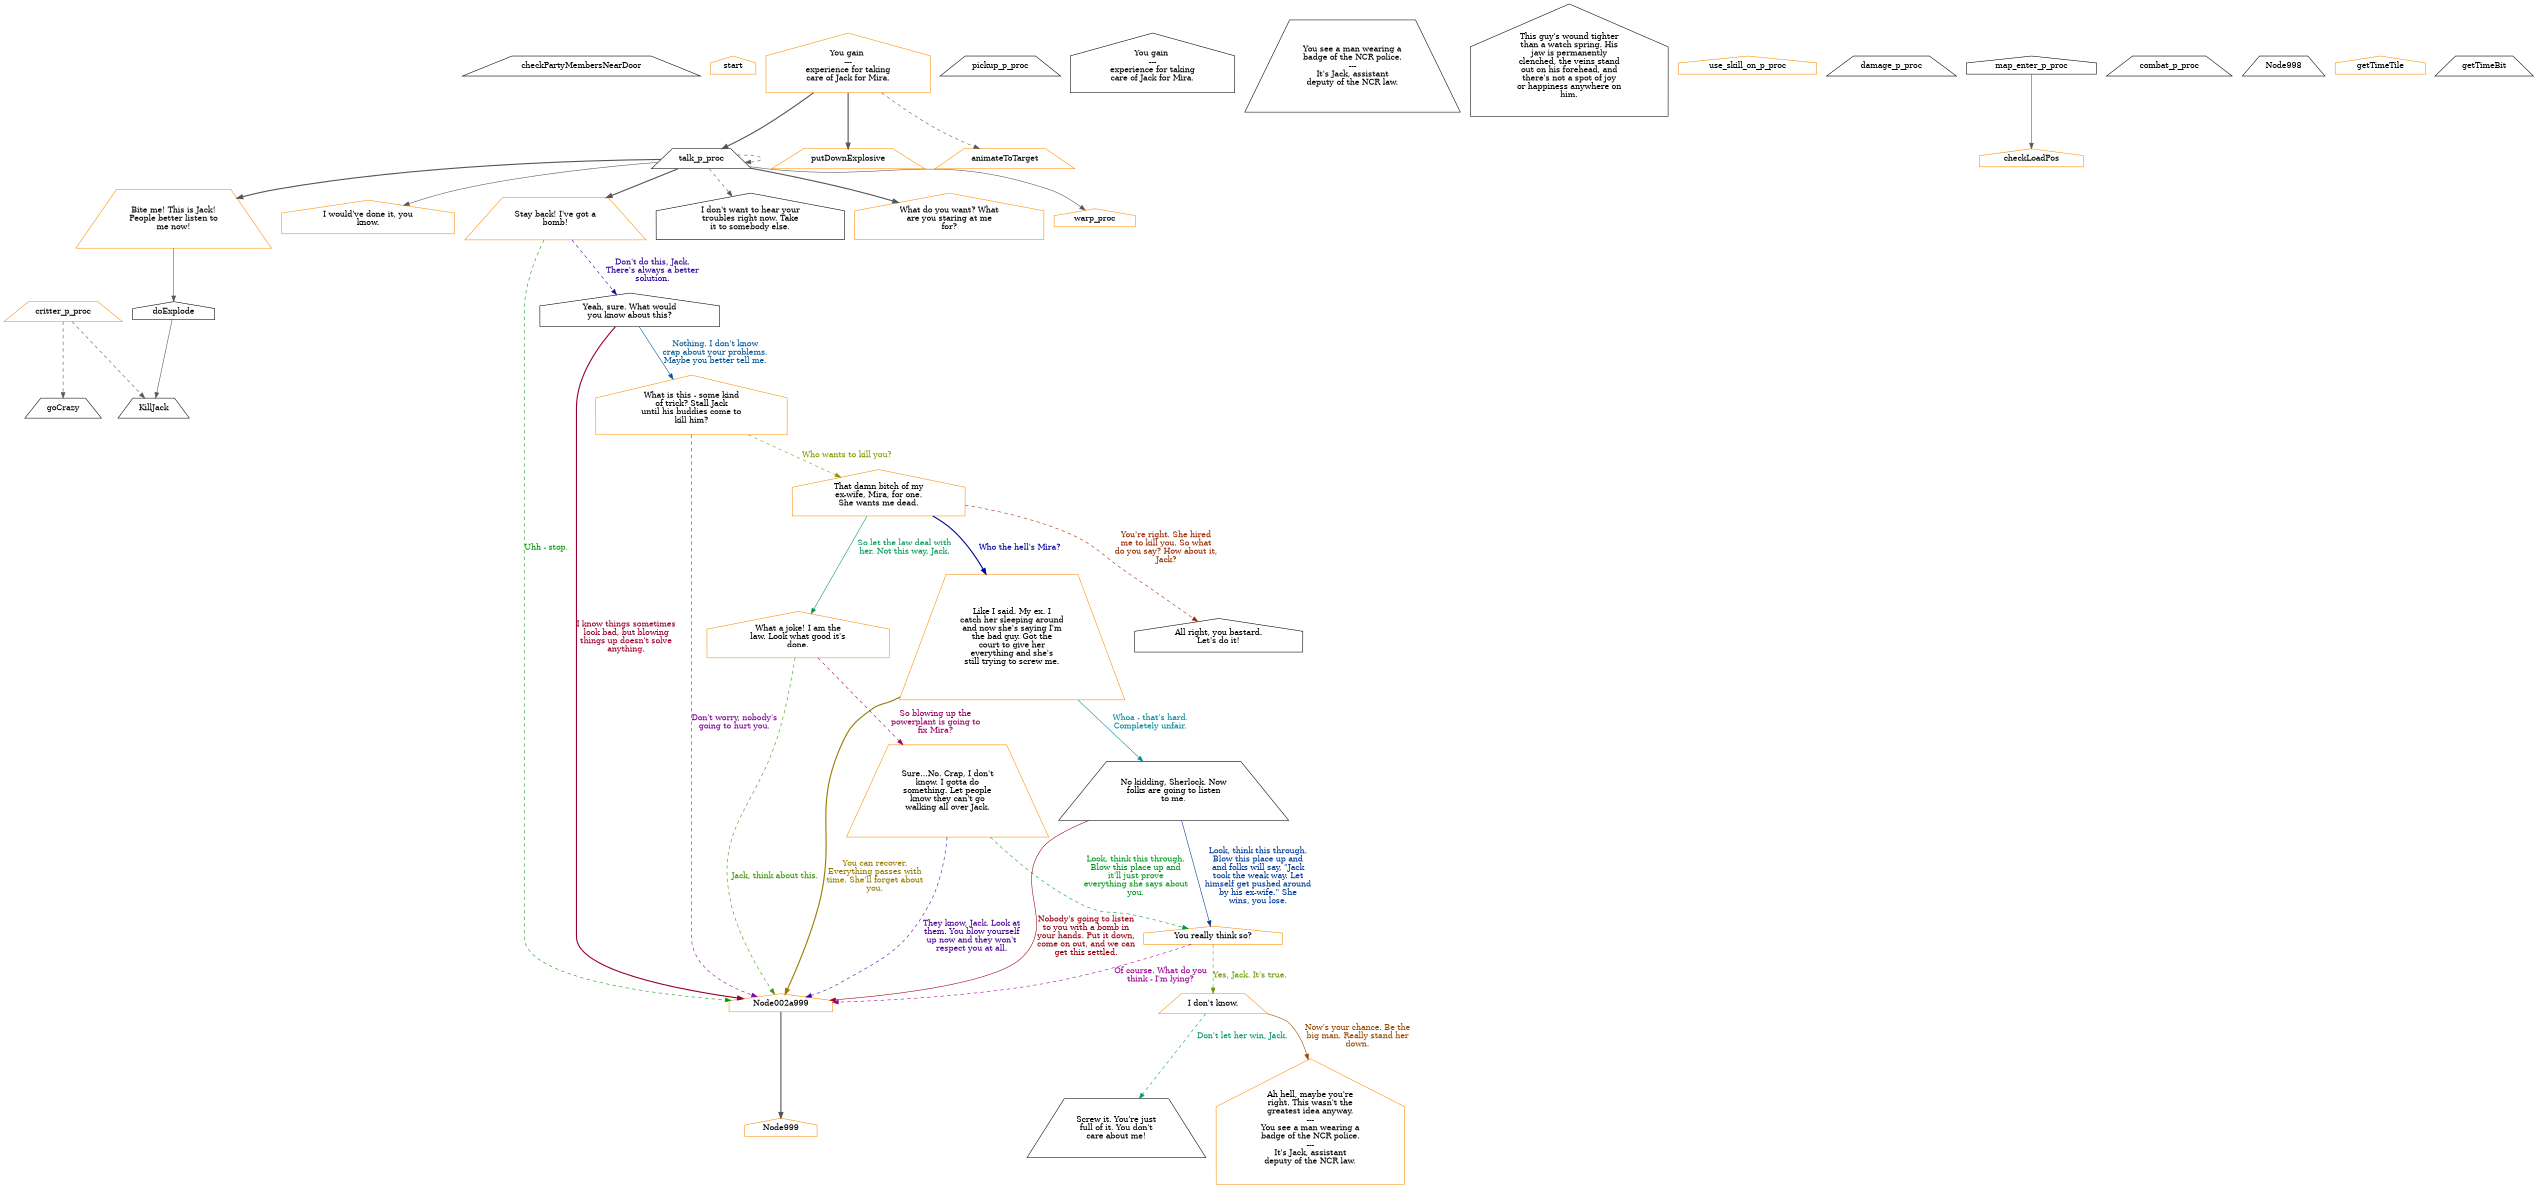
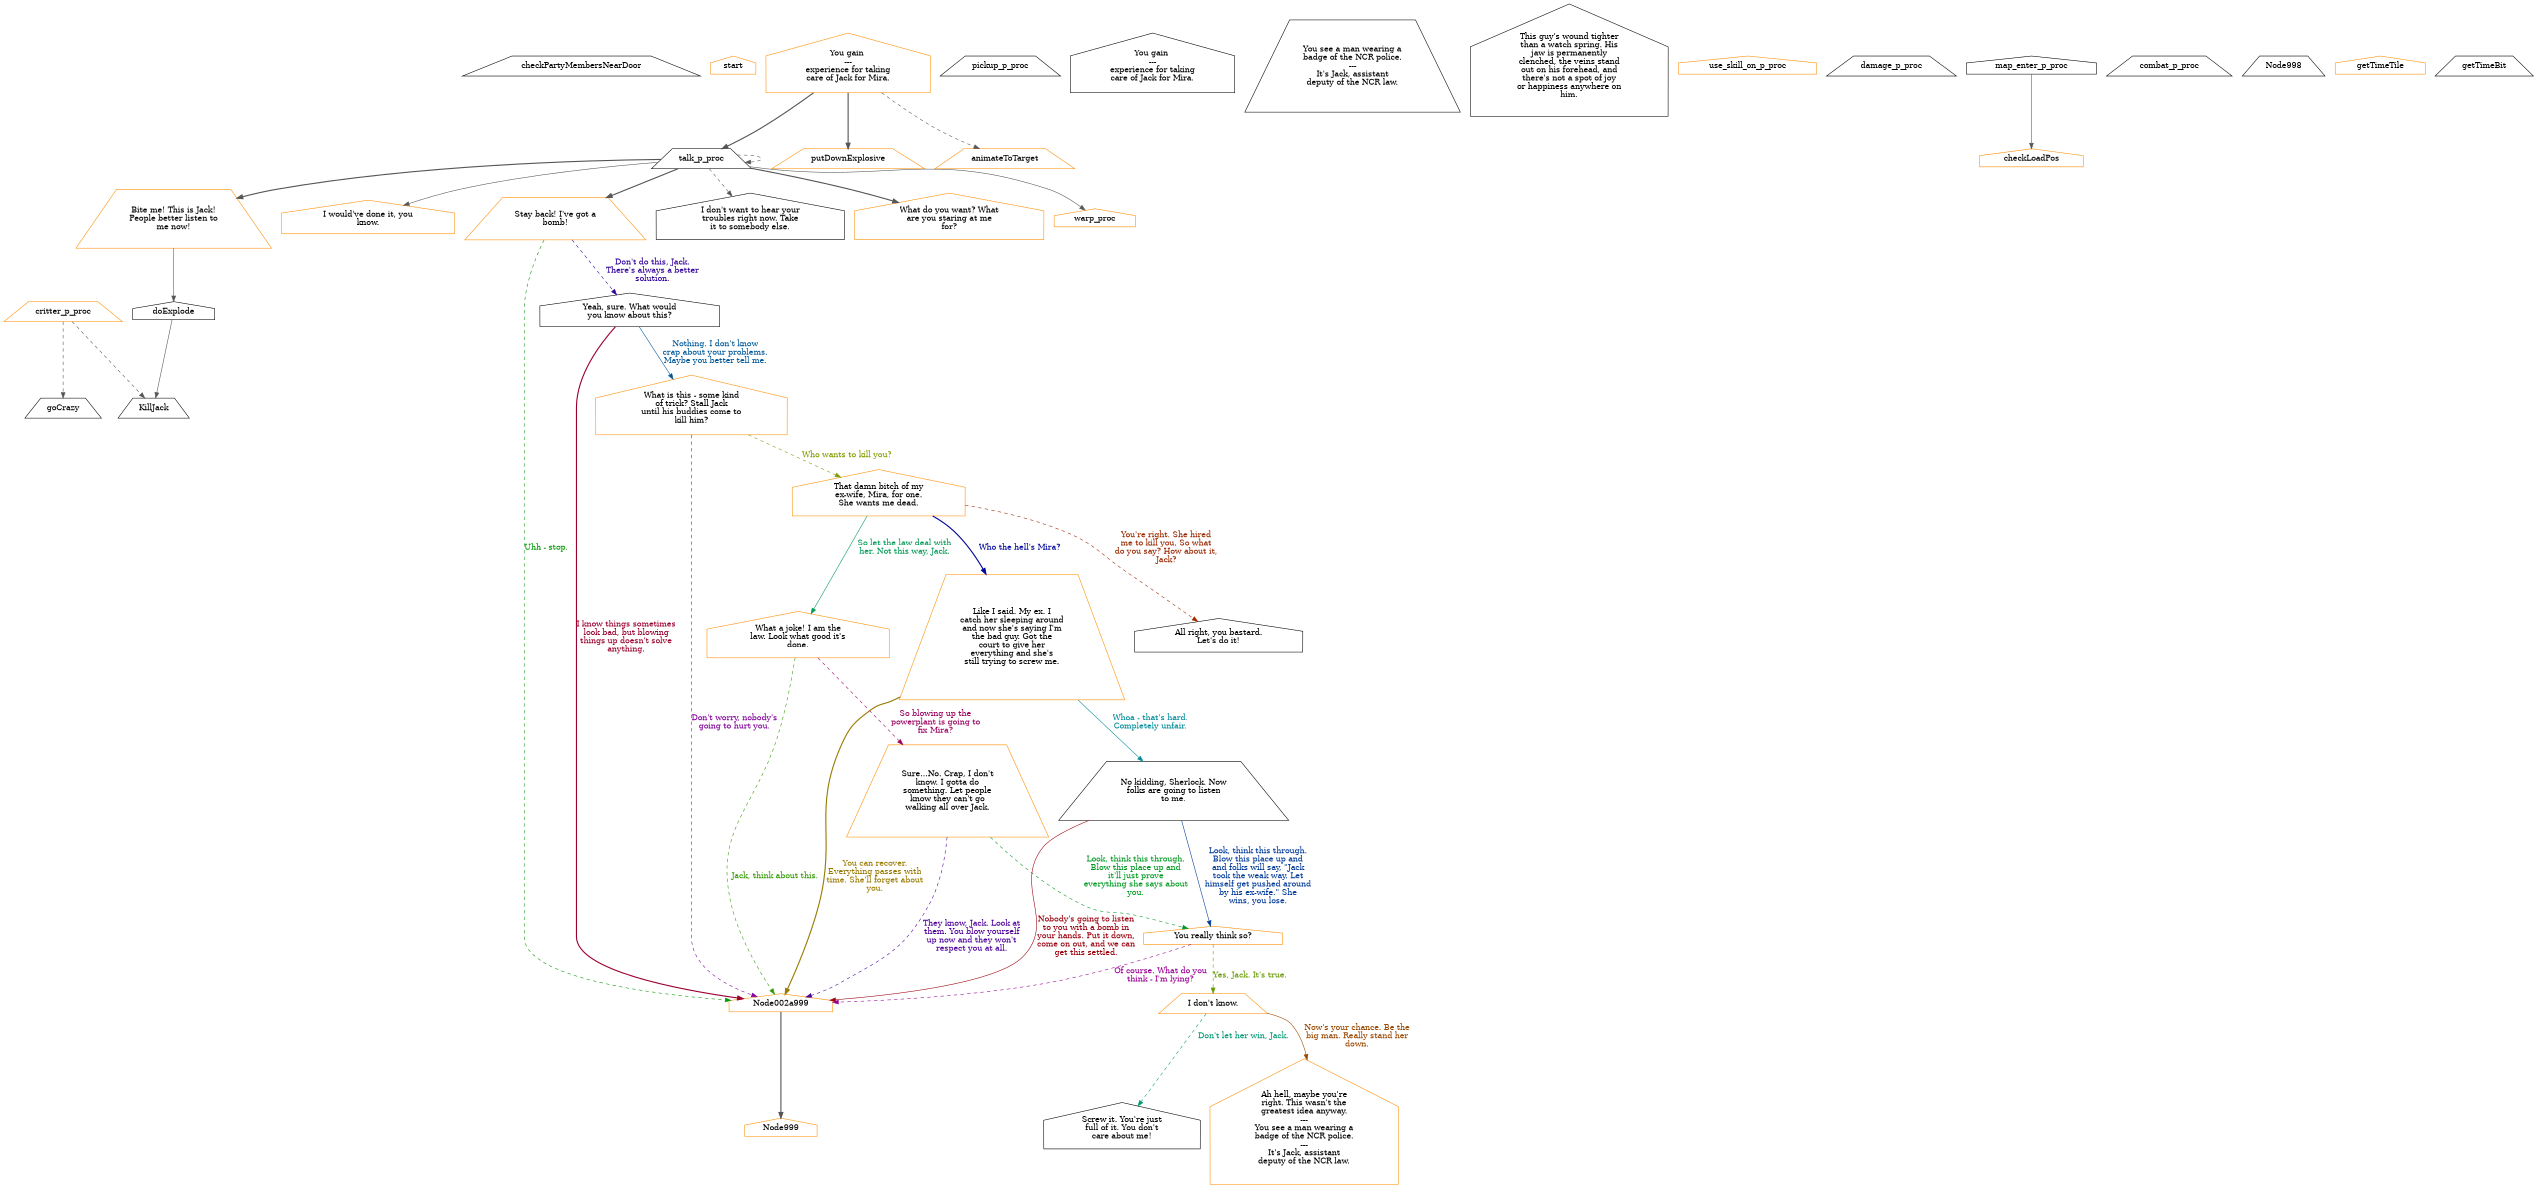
node "Screw it. You're just full of it. You don't care about me!": shape trapezium -> house
